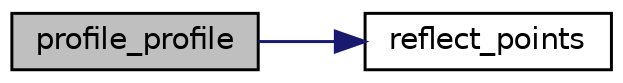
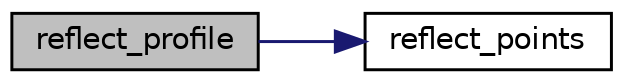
node "profile_profile": label "profile_profile" -> "reflect_profile"
